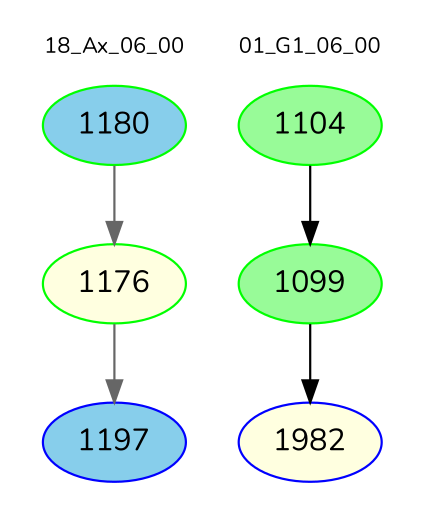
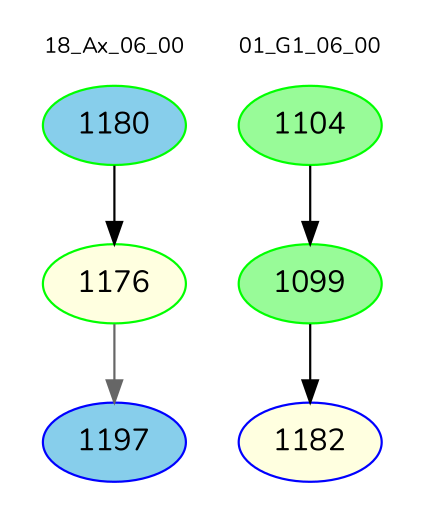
edge "1180" -> "1176": color gray40 -> black
node "1982": label "1982" -> "1182"
